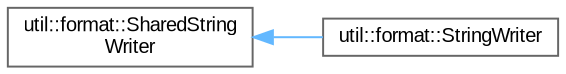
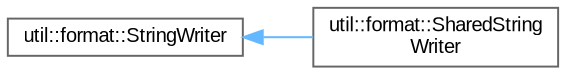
edge "util::format::StringWriter" -> "util::format::SharedString Writer": reversed
